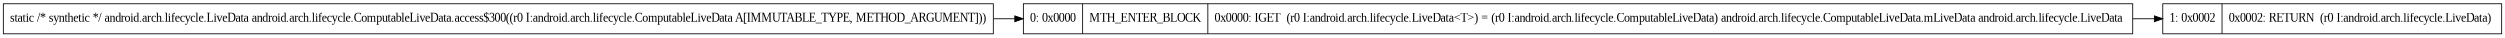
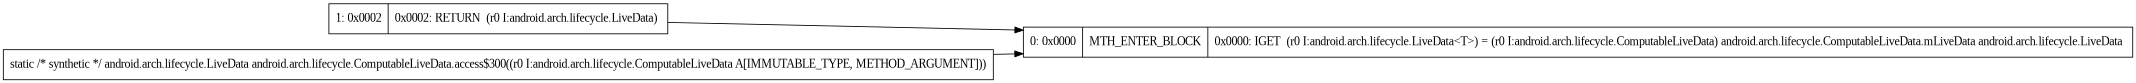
edge "0: 0x0000" -> "1: 0x0002": reversed
